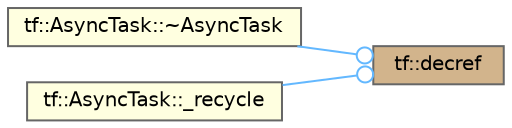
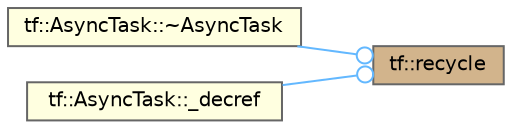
node "tf::decref": label "tf::decref" -> "tf::recycle"
node "tf::AsyncTask::_recycle": label "tf::AsyncTask::_recycle" -> "tf::AsyncTask::_decref"
